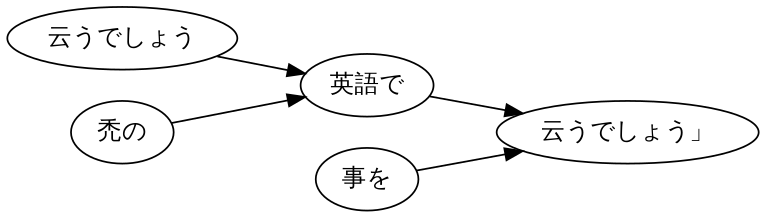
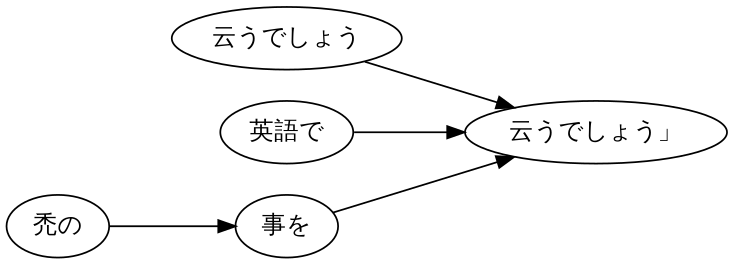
edge "云うでしょう" -> "英語で": now "云うでしょう" -> "云うでしょう」"
edge "禿の" -> "英語で": now "禿の" -> "事を"
